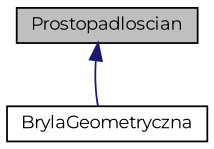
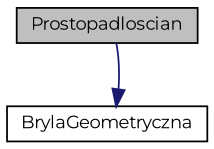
edge "BrylaGeometryczna" -> "Prostopadloscian": reversed
